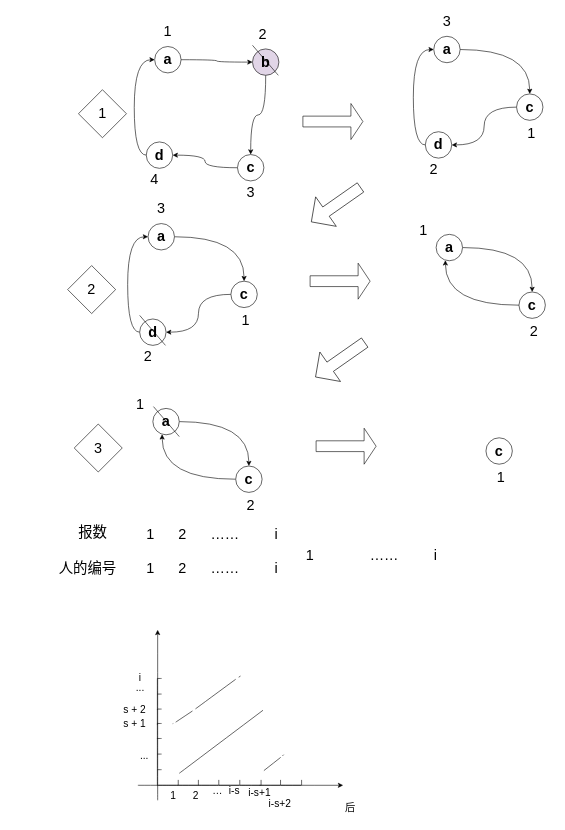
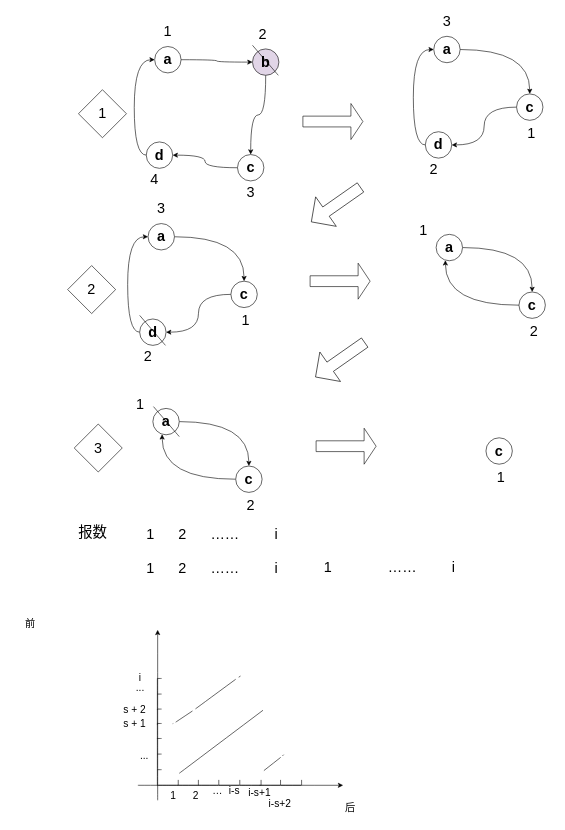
node "1 …… i": moved (371, 555) -> (389, 567)
node "人的编号": removed
node "前": added
